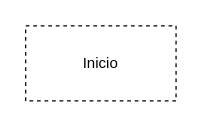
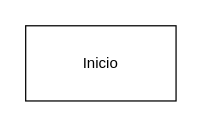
node "Inicio": style dashed -> solid
